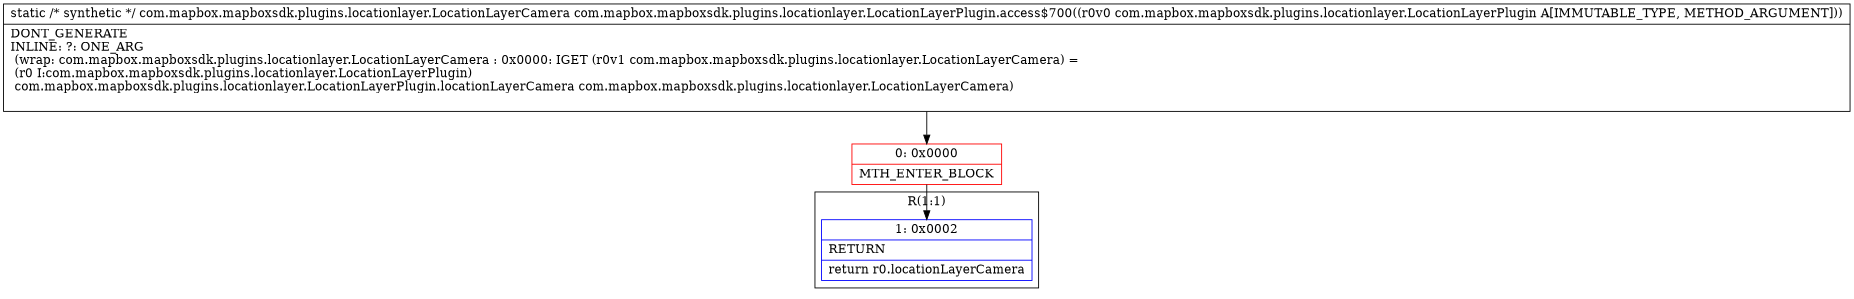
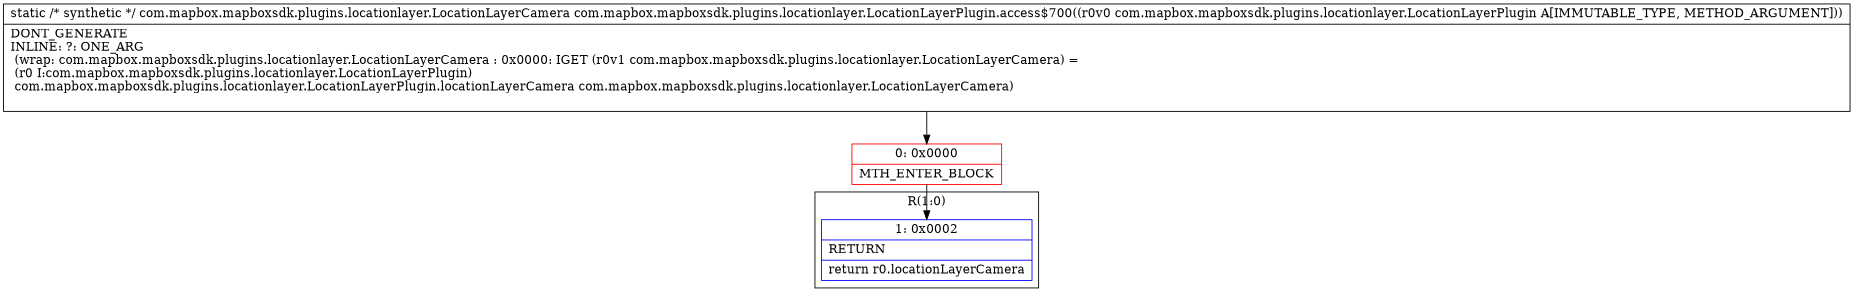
cluster "R(1:1)": label "R(1:1)" -> "R(1:0)"
